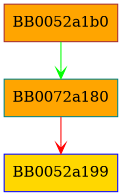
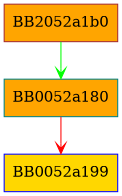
node "BB0052a1b0": label "BB0052a1b0" -> "BB2052a1b0"
node "BB0072a180": label "BB0072a180" -> "BB0052a180"
